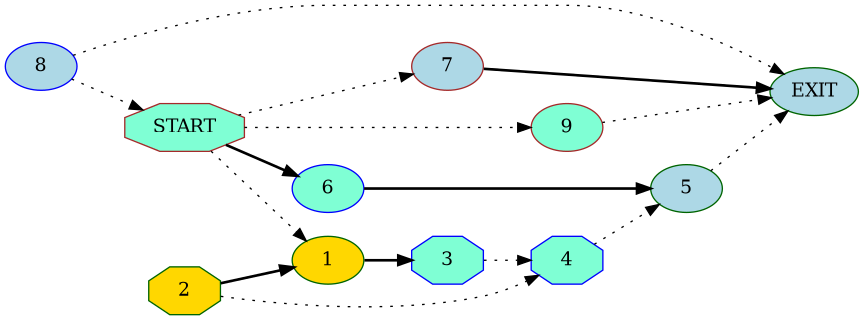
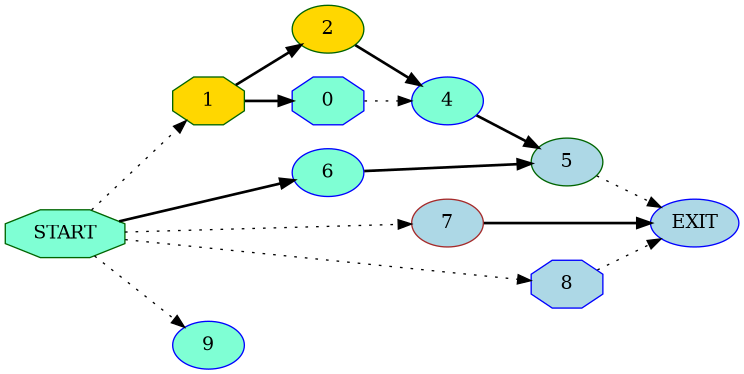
node "8": shape ellipse -> octagon
edge "8" -> "START": reversed
node "EXIT": color darkgreen -> blue
edge "9" -> "EXIT": removed
node "START": color brown -> darkgreen
node "9": color brown -> blue
edge "4" -> "5": style dotted -> bold
node "1": shape ellipse -> octagon
node "3": label "3" -> "0"
node "4": shape octagon -> ellipse
edge "2" -> "1": reversed
node "2": shape octagon -> ellipse
edge "2" -> "4": style dotted -> bold
